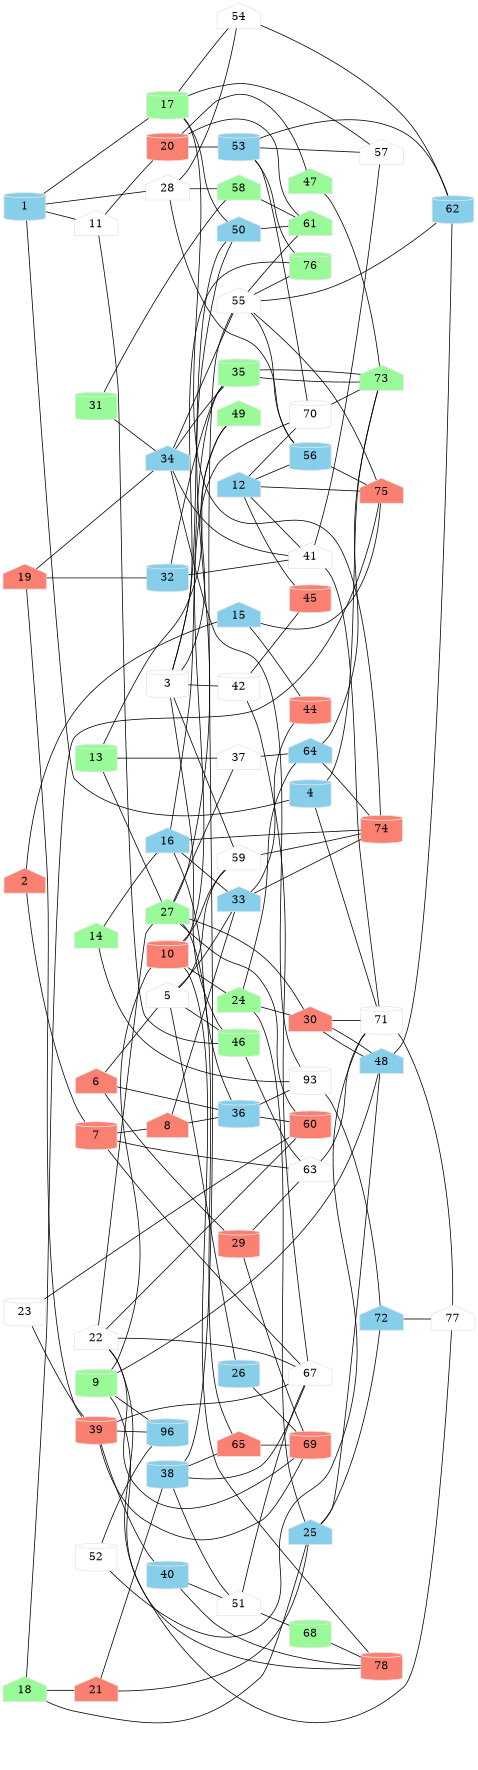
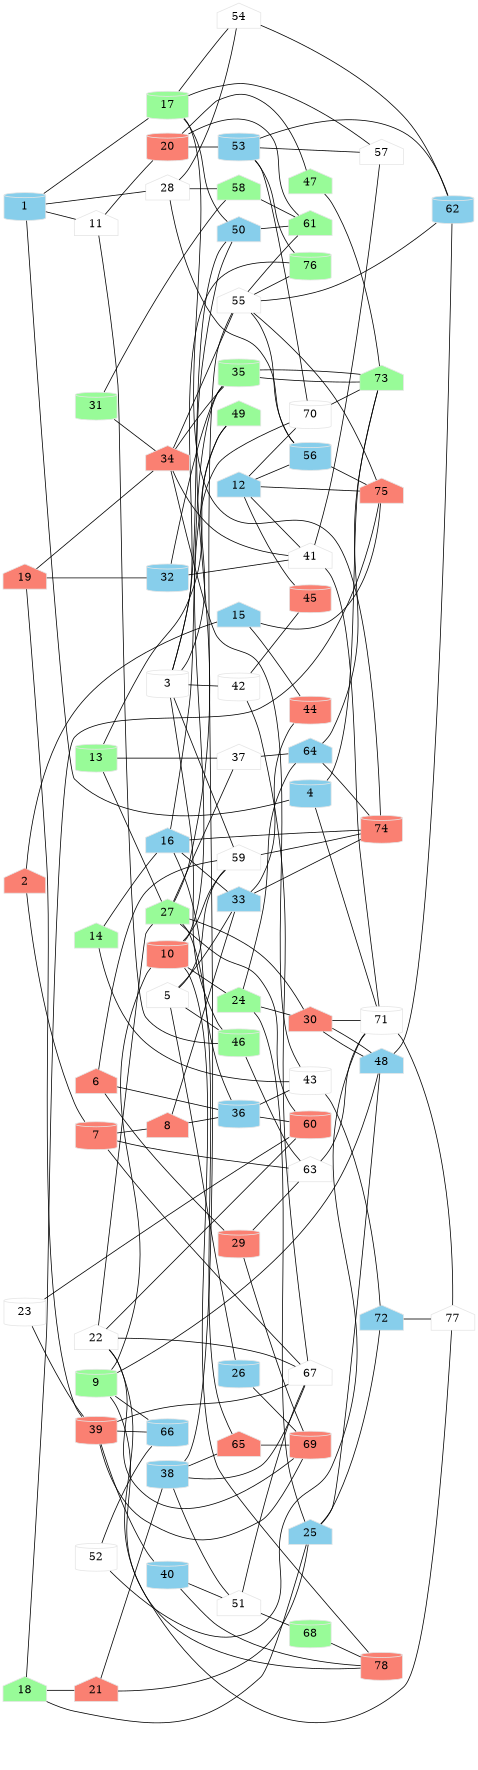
node "34": fillcolor skyblue -> salmon
edge "5" -- "6": now "59" -- "6"
node "93": label "93" -> "43"
node "96": label "96" -> "66"
